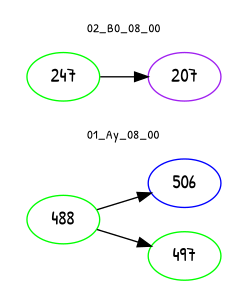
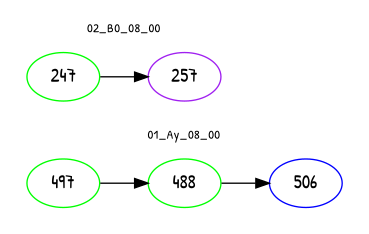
node "207": label "207" -> "257"
edge "488" -> "497": reversed
